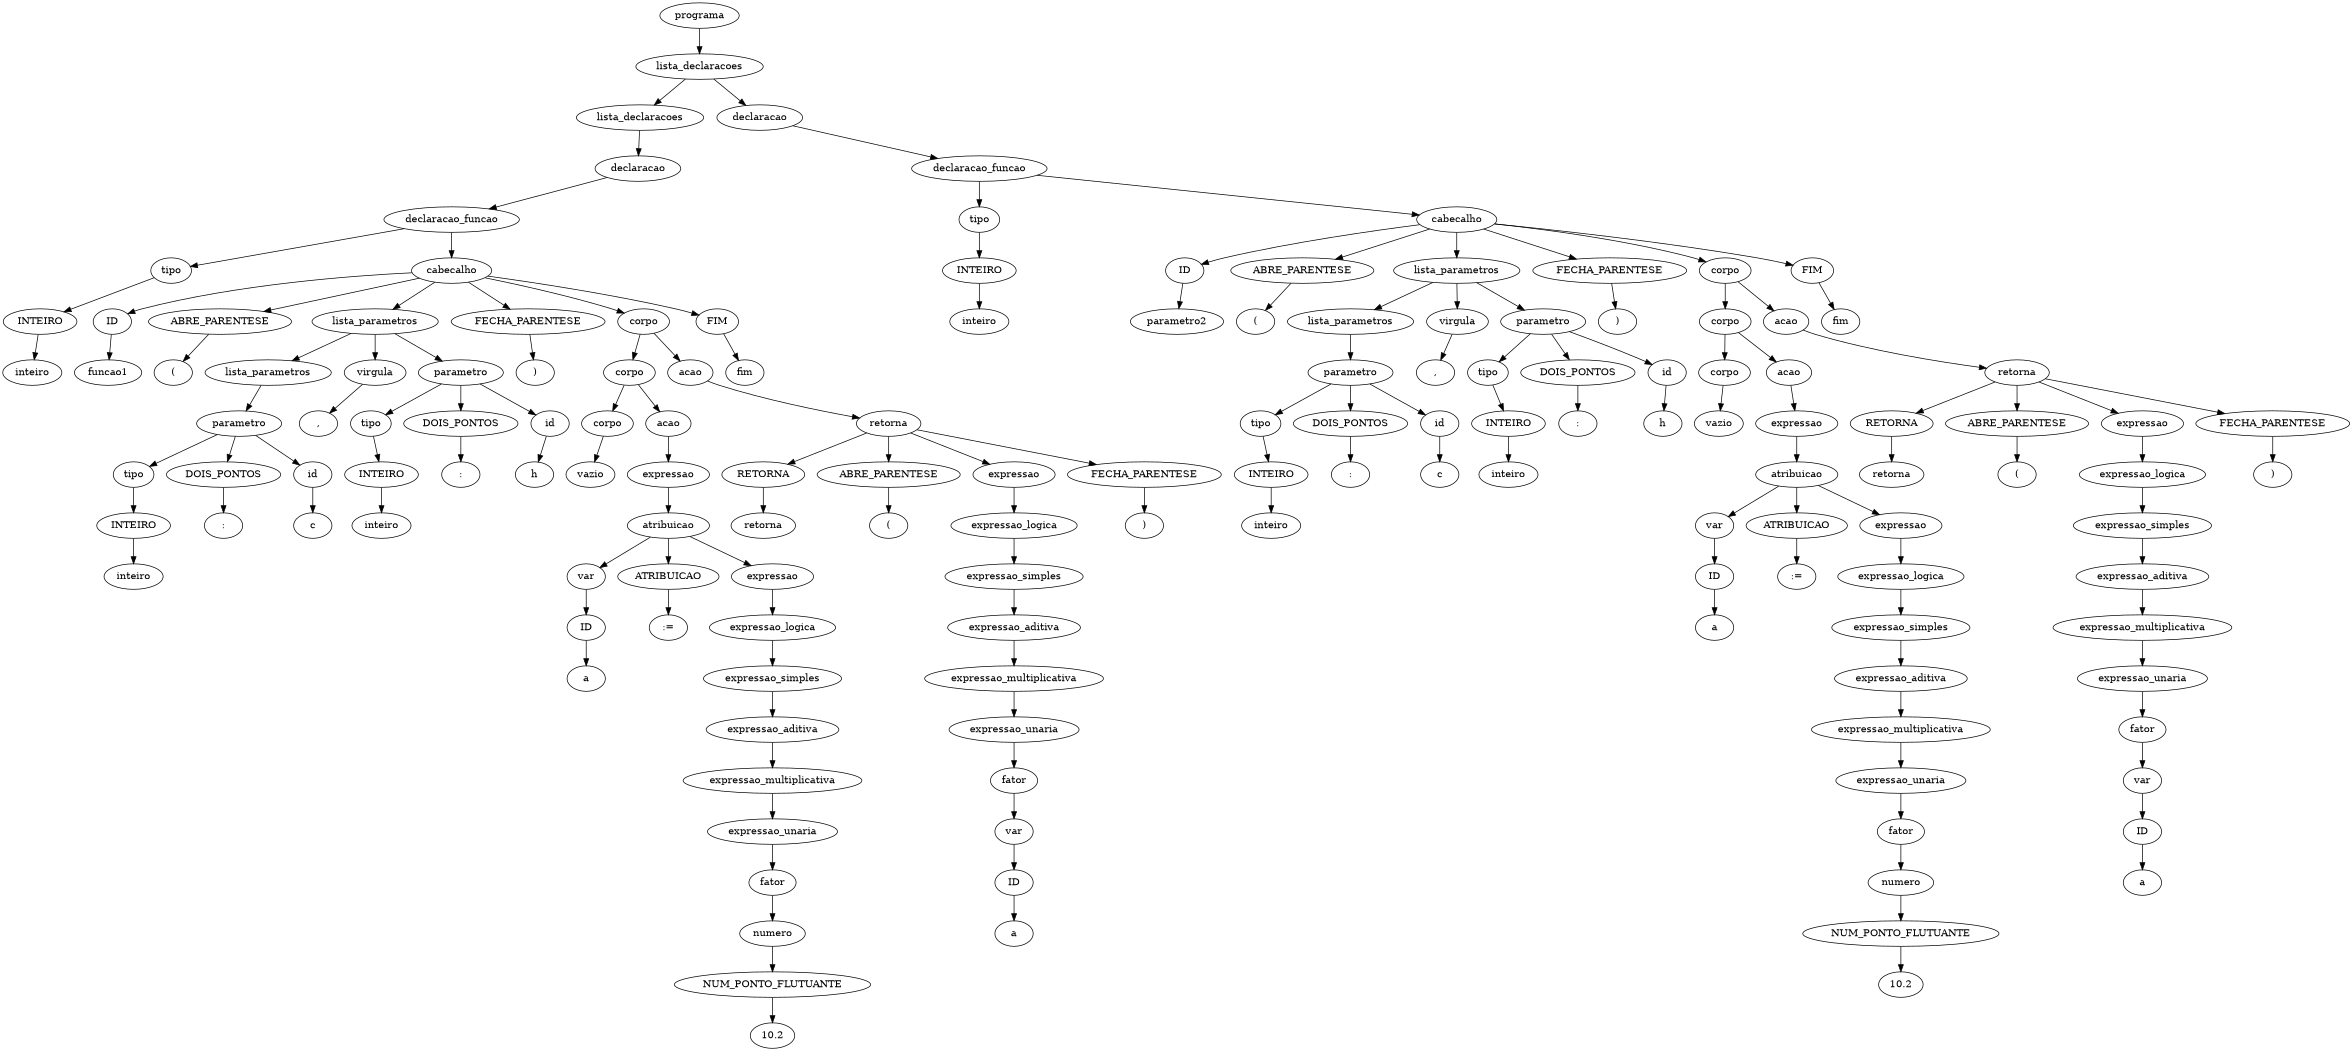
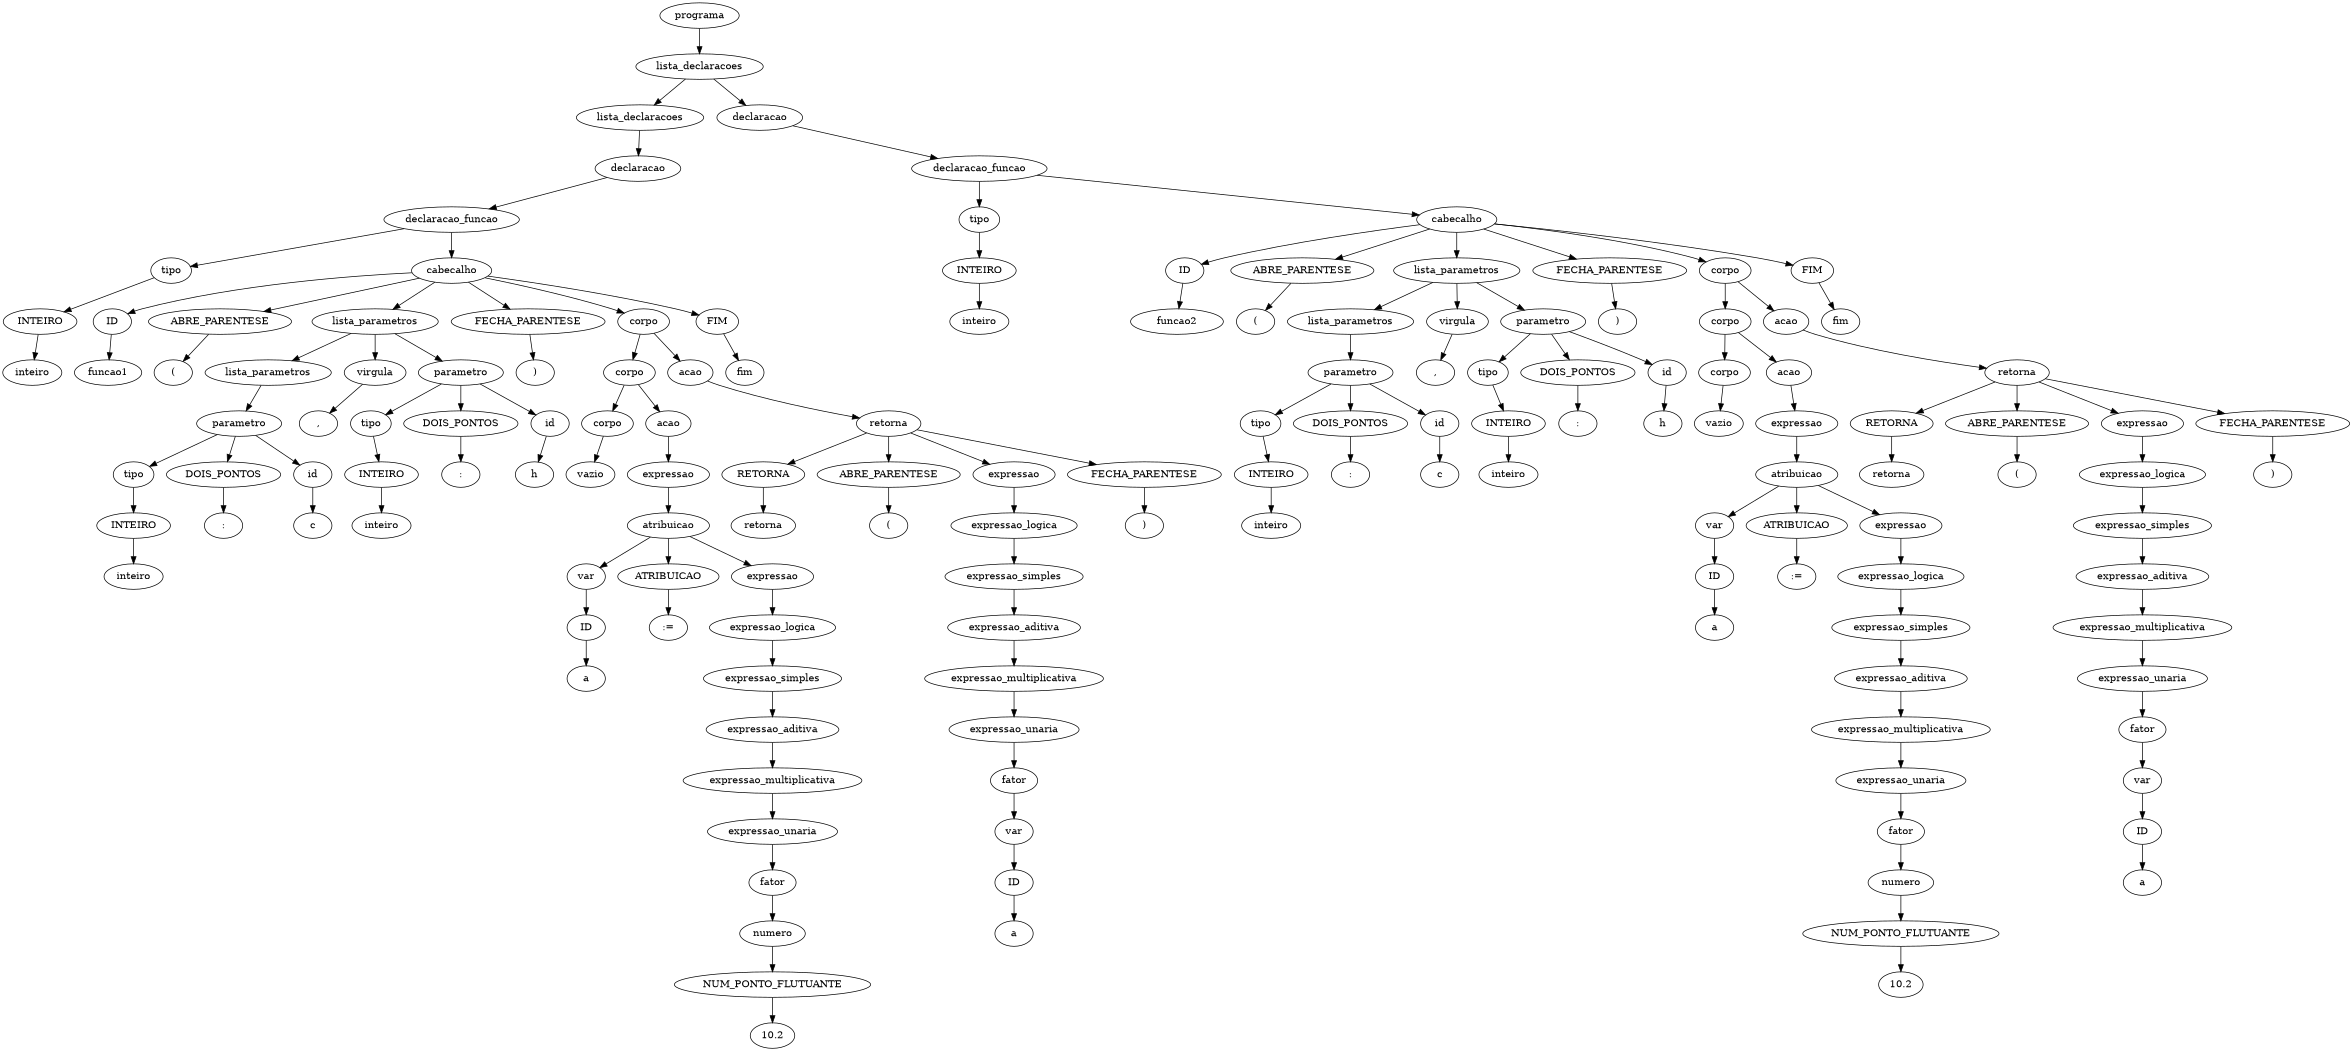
node "parametro2": label "parametro2" -> "funcao2"
